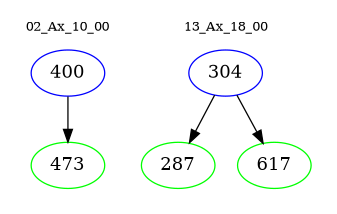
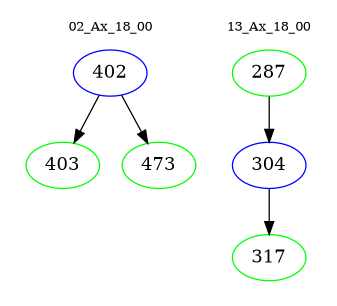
cluster "02_Ax_10_00": label "02_Ax_10_00" -> "02_Ax_18_00"
node "400": label "400" -> "402"
edge "304" -> "287": reversed
node "403": added
node "617": label "617" -> "317"
